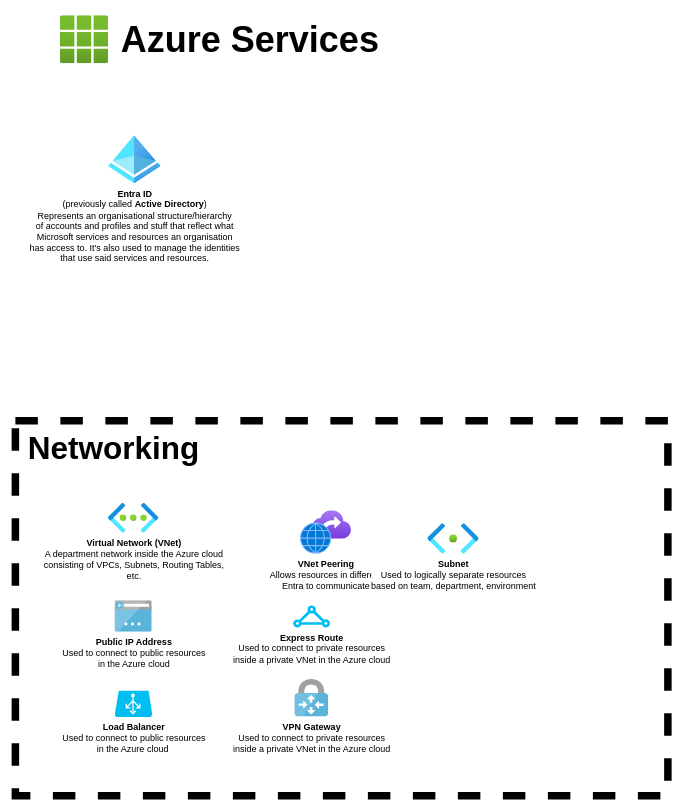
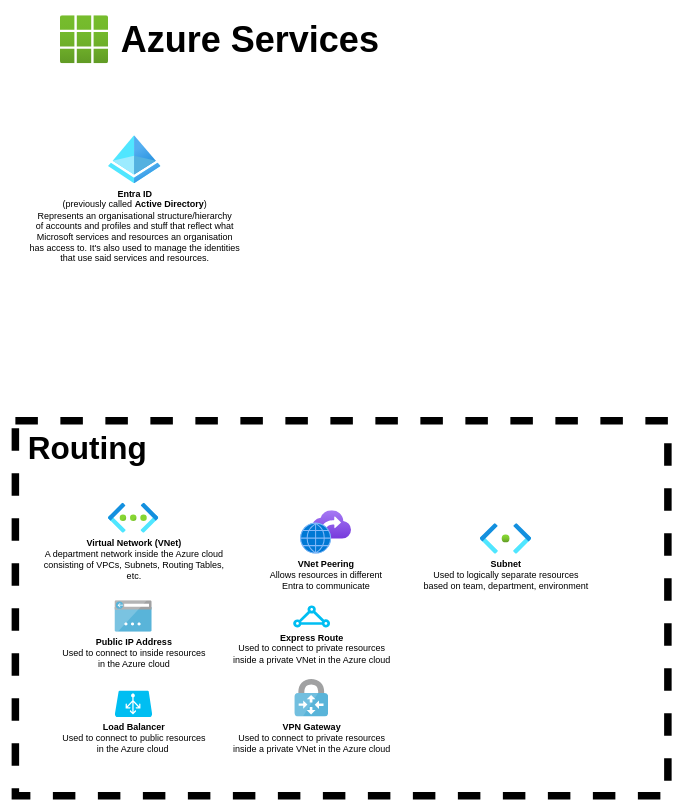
node "Networking": label "Networking" -> "Routing"
node "Subnet Used to logically separate resources based on team, department, environment": moved (453, 539) -> (506, 539)
node "Public IP Address Used to connect to public resources in the Azure cloud": label "Public IP Address Used to connect to public resources in the Azure cloud" -> "Public IP Address Used to connect to inside resources in the Azure cloud"
